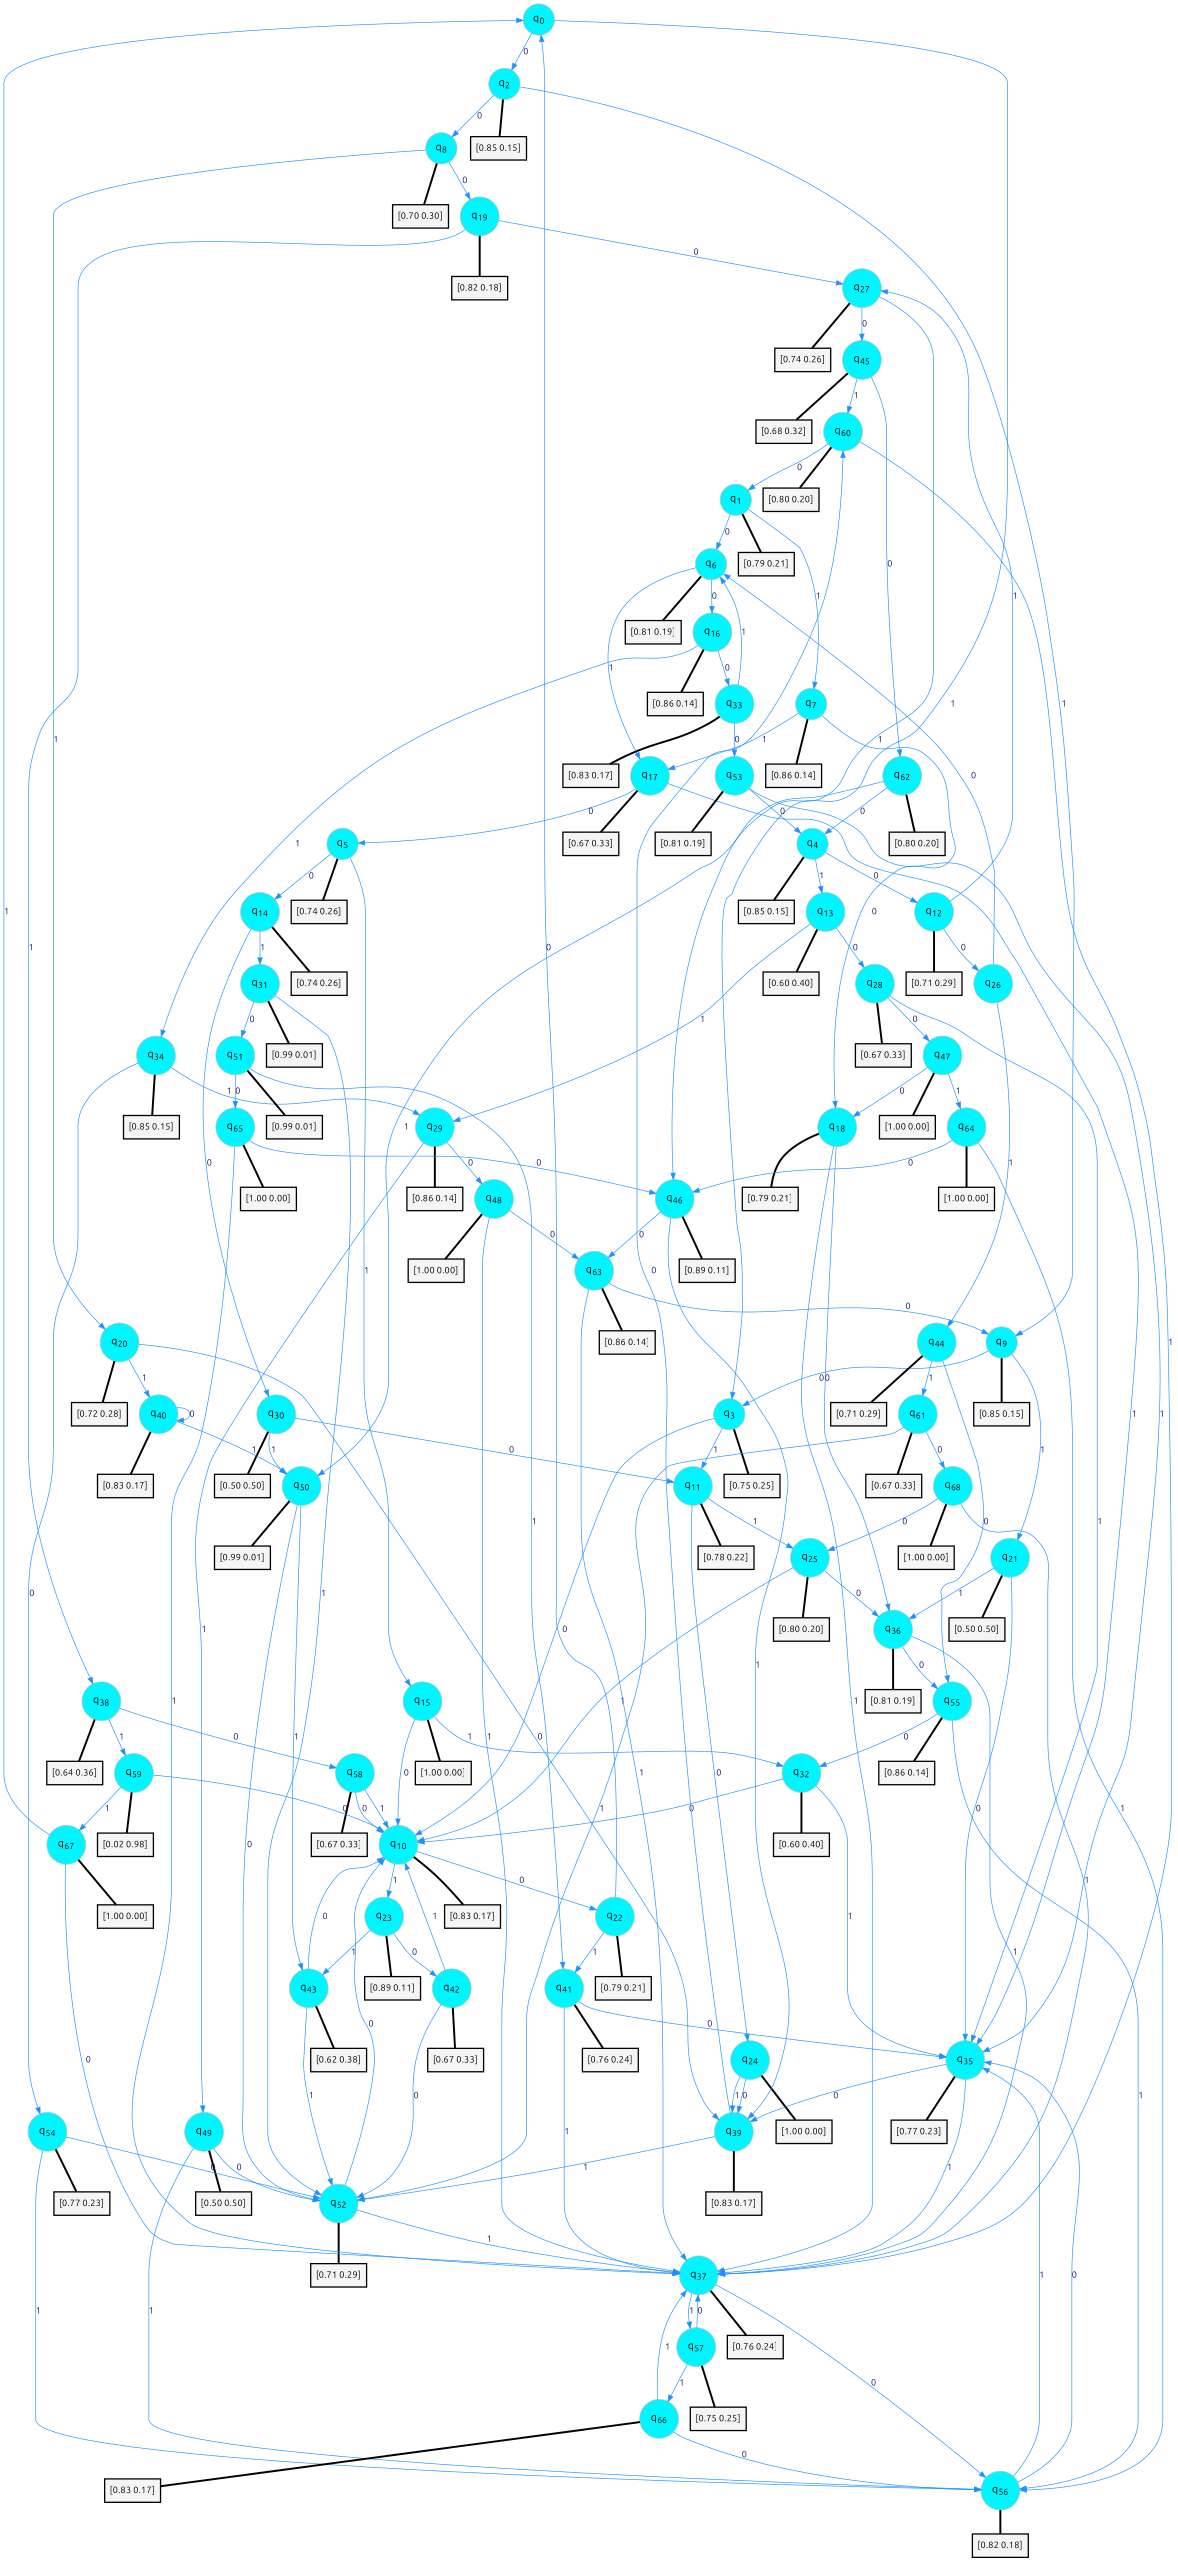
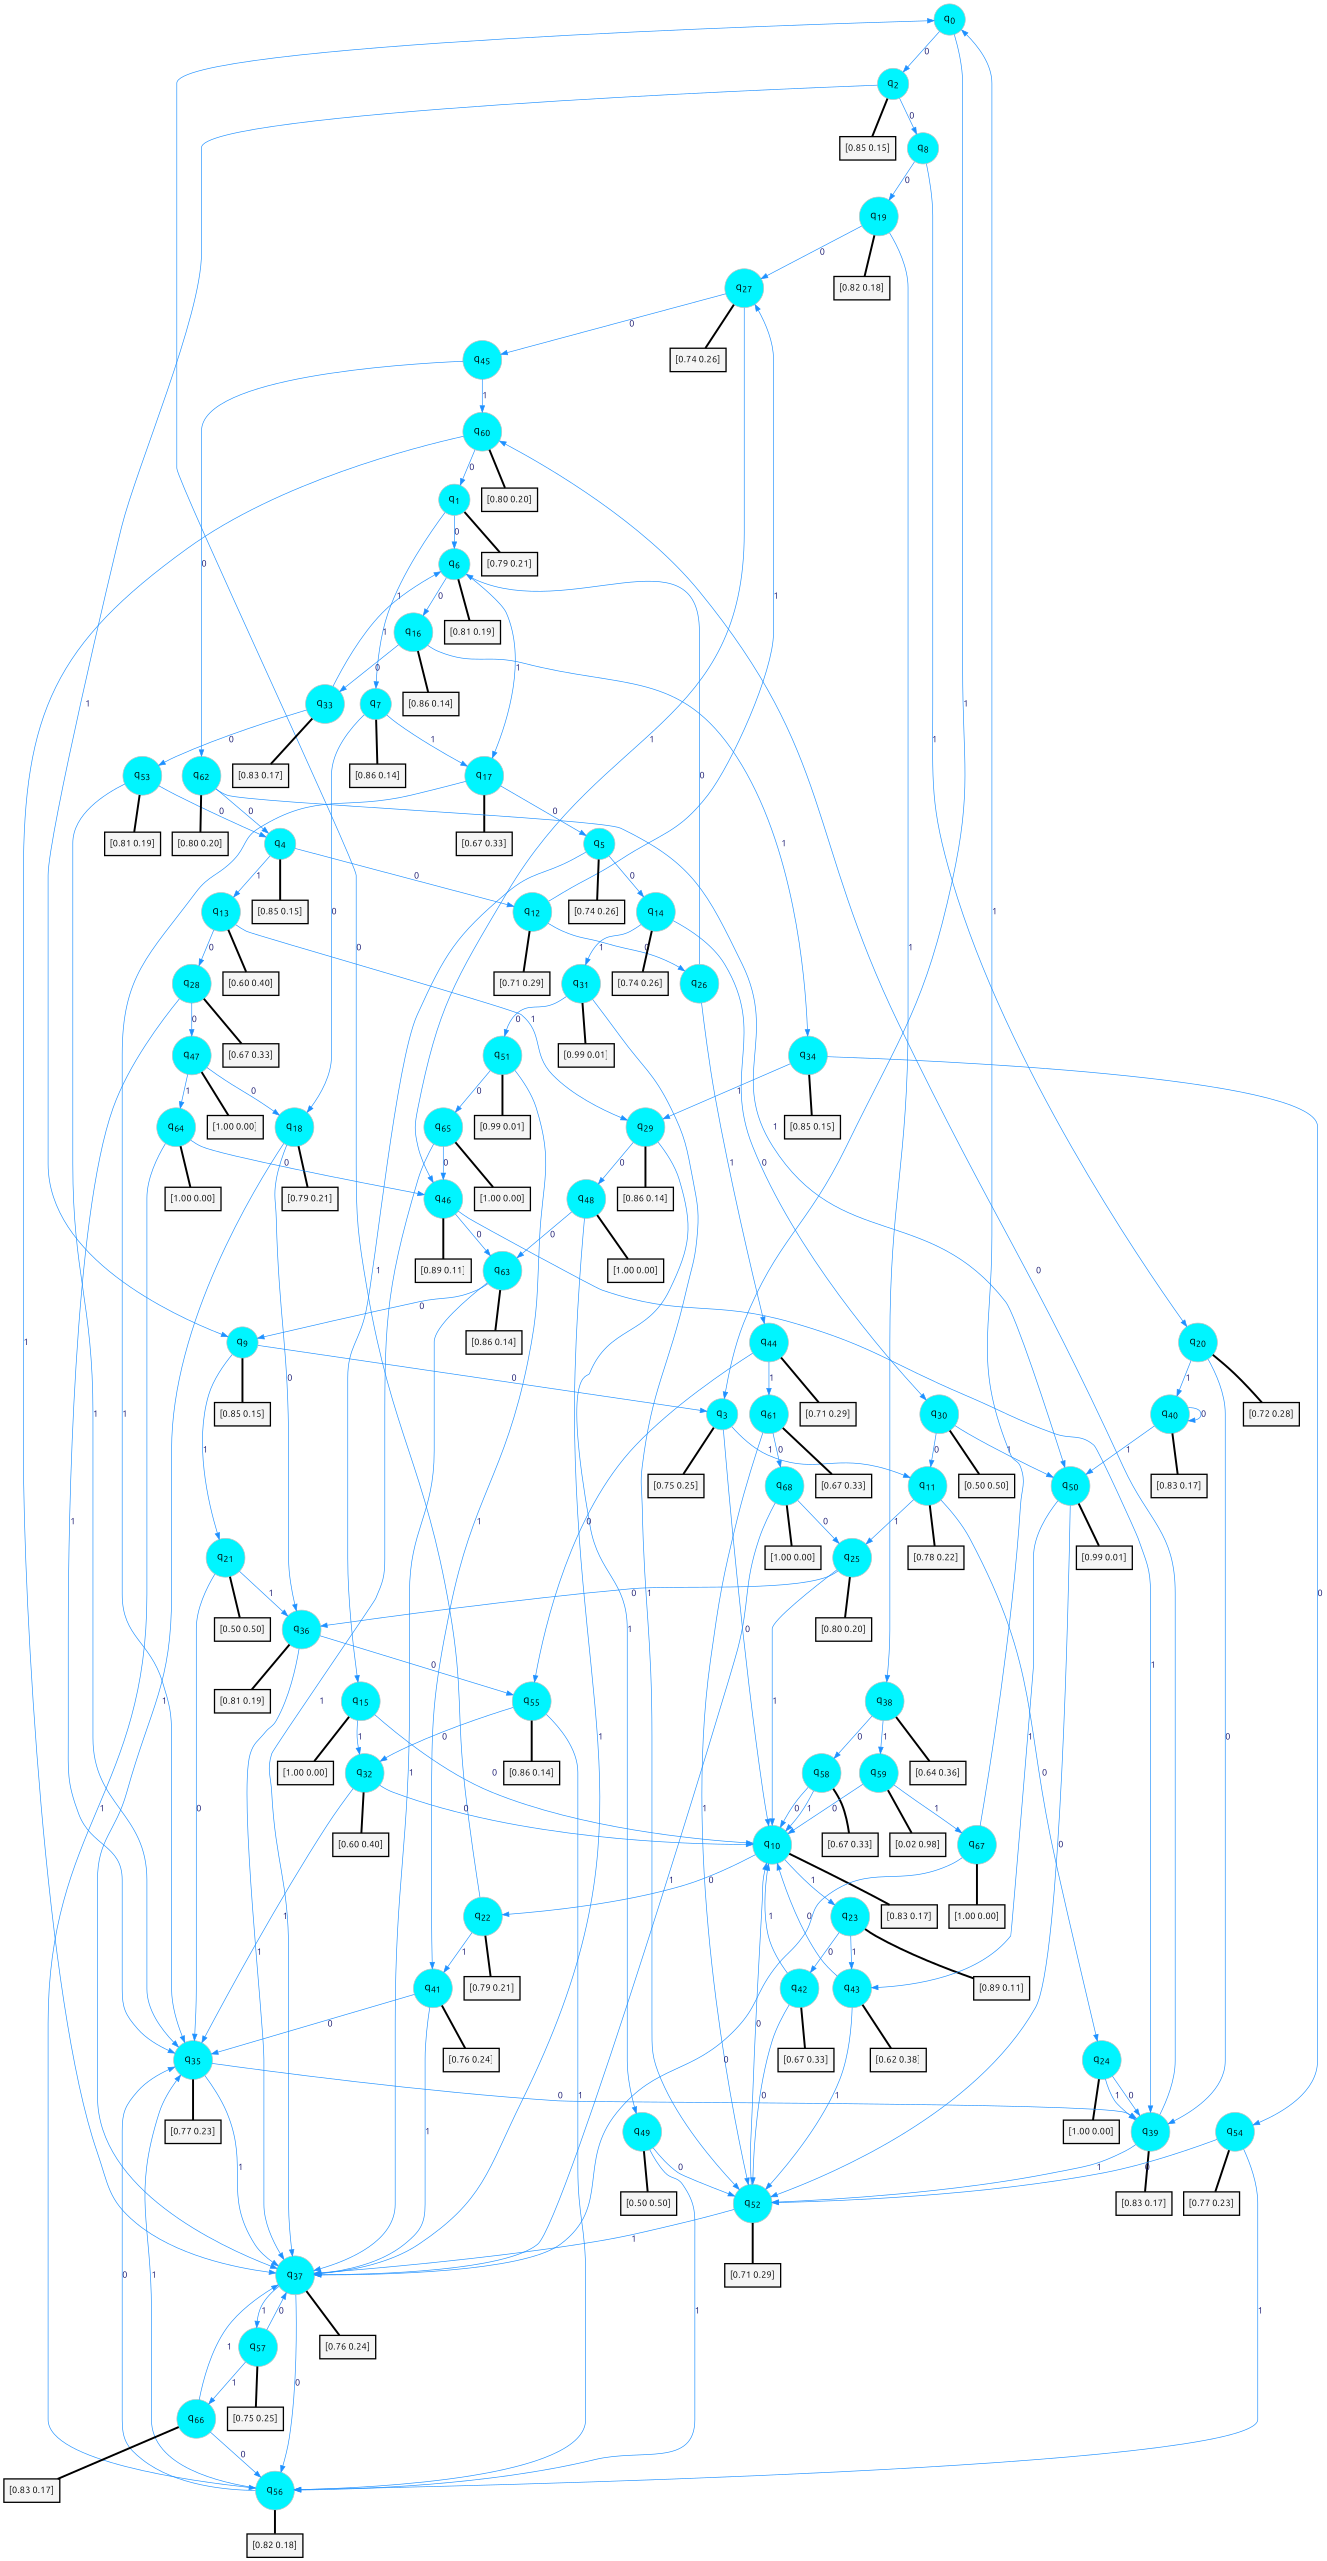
node "[0.70 0.30]": removed
node "[0.68 0.32]": removed
